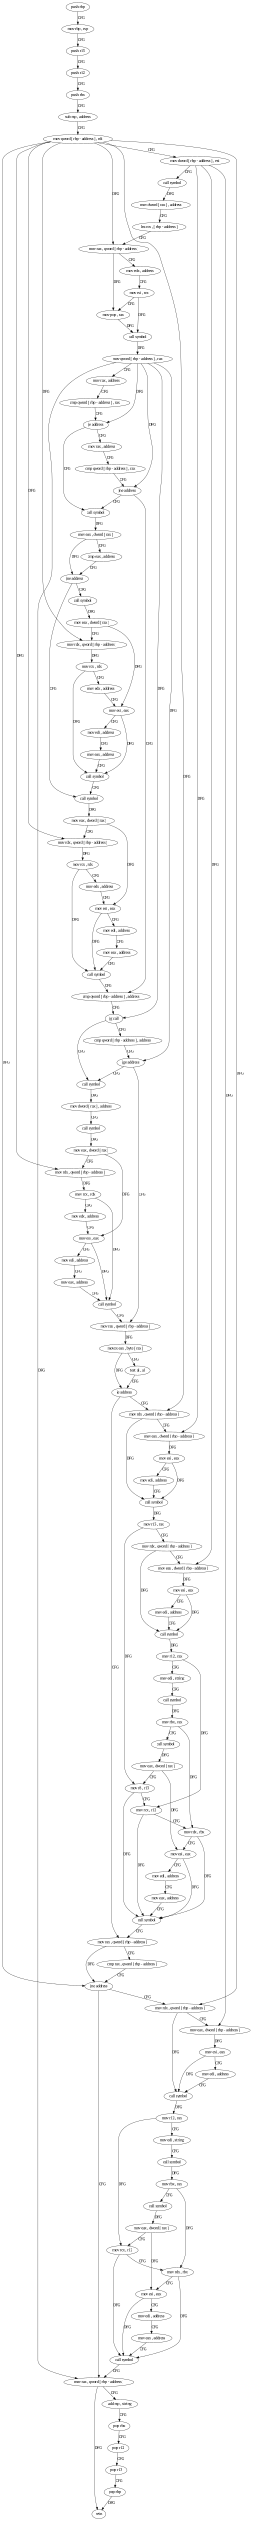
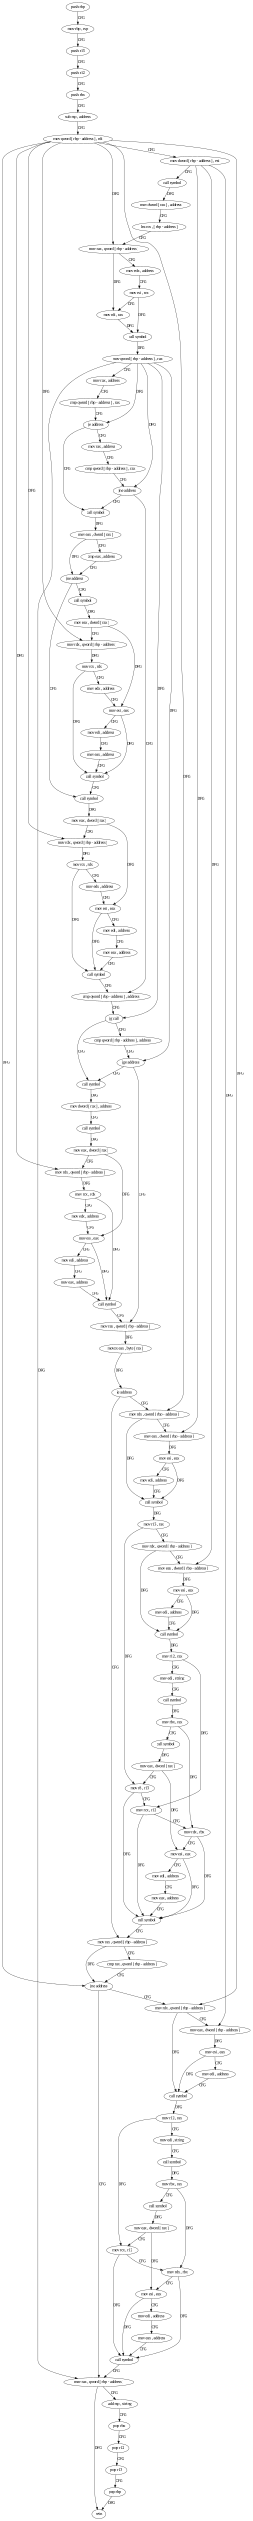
node "mov pop , rax": label "mov pop , rax" -> "mov rdi , rax"
node "test al , al": removed
